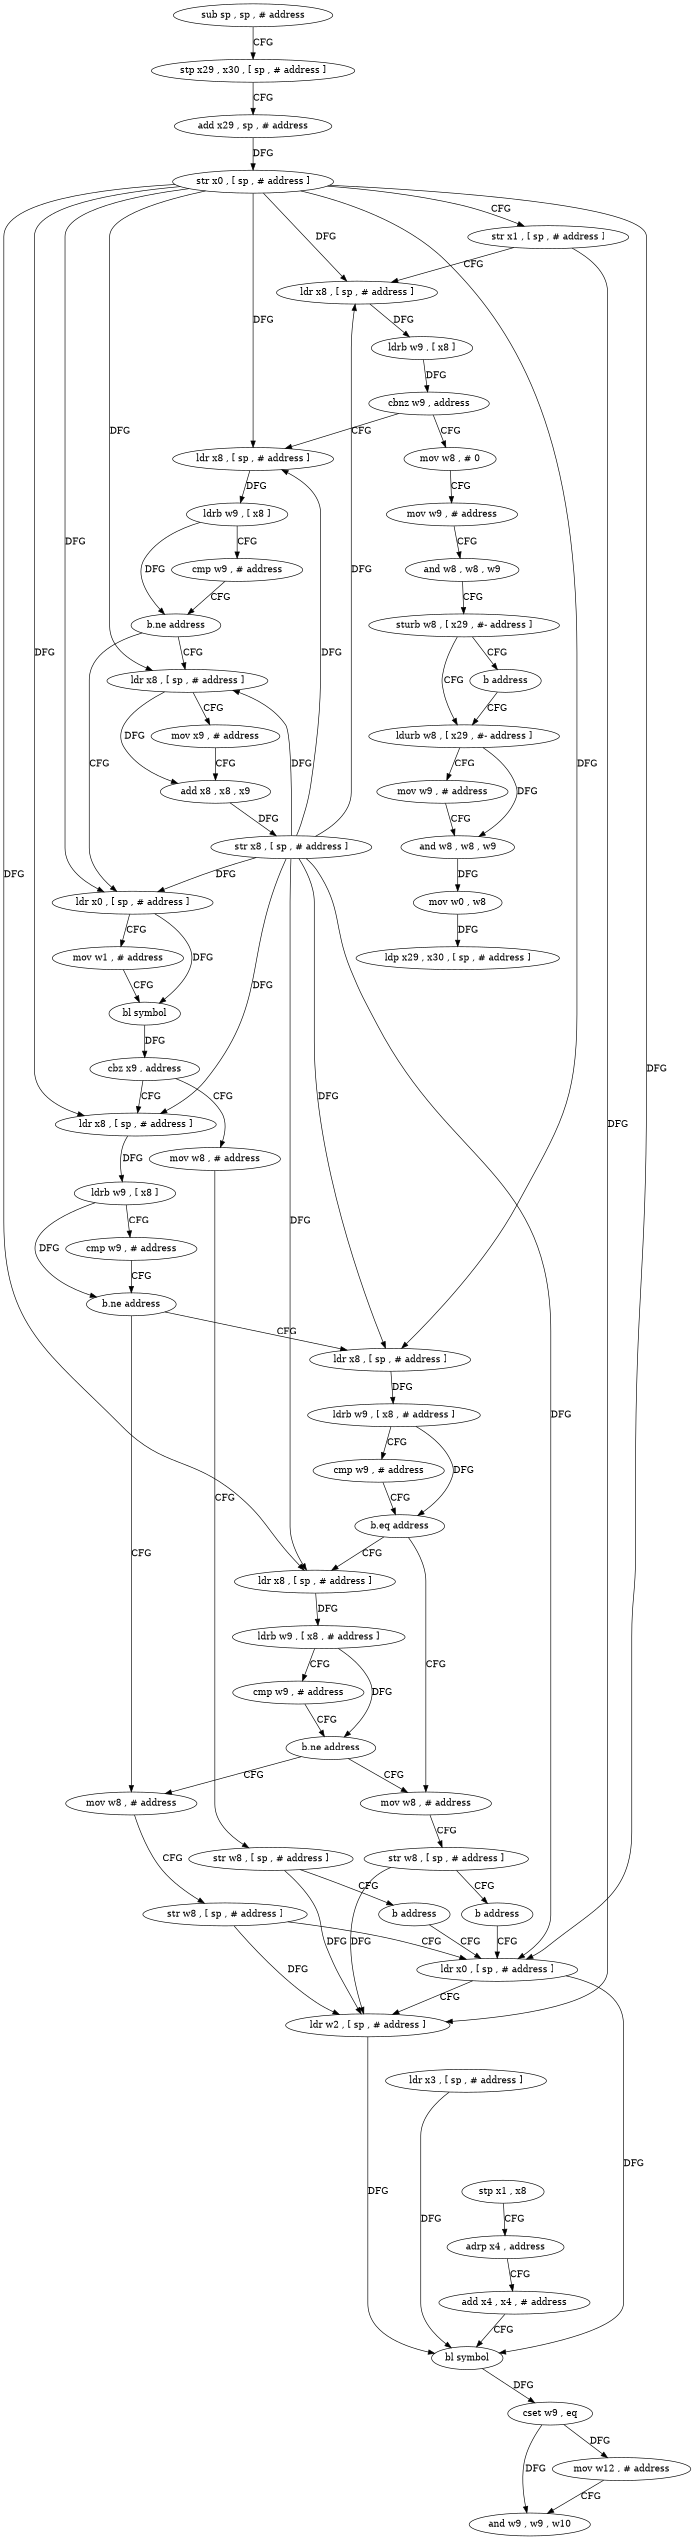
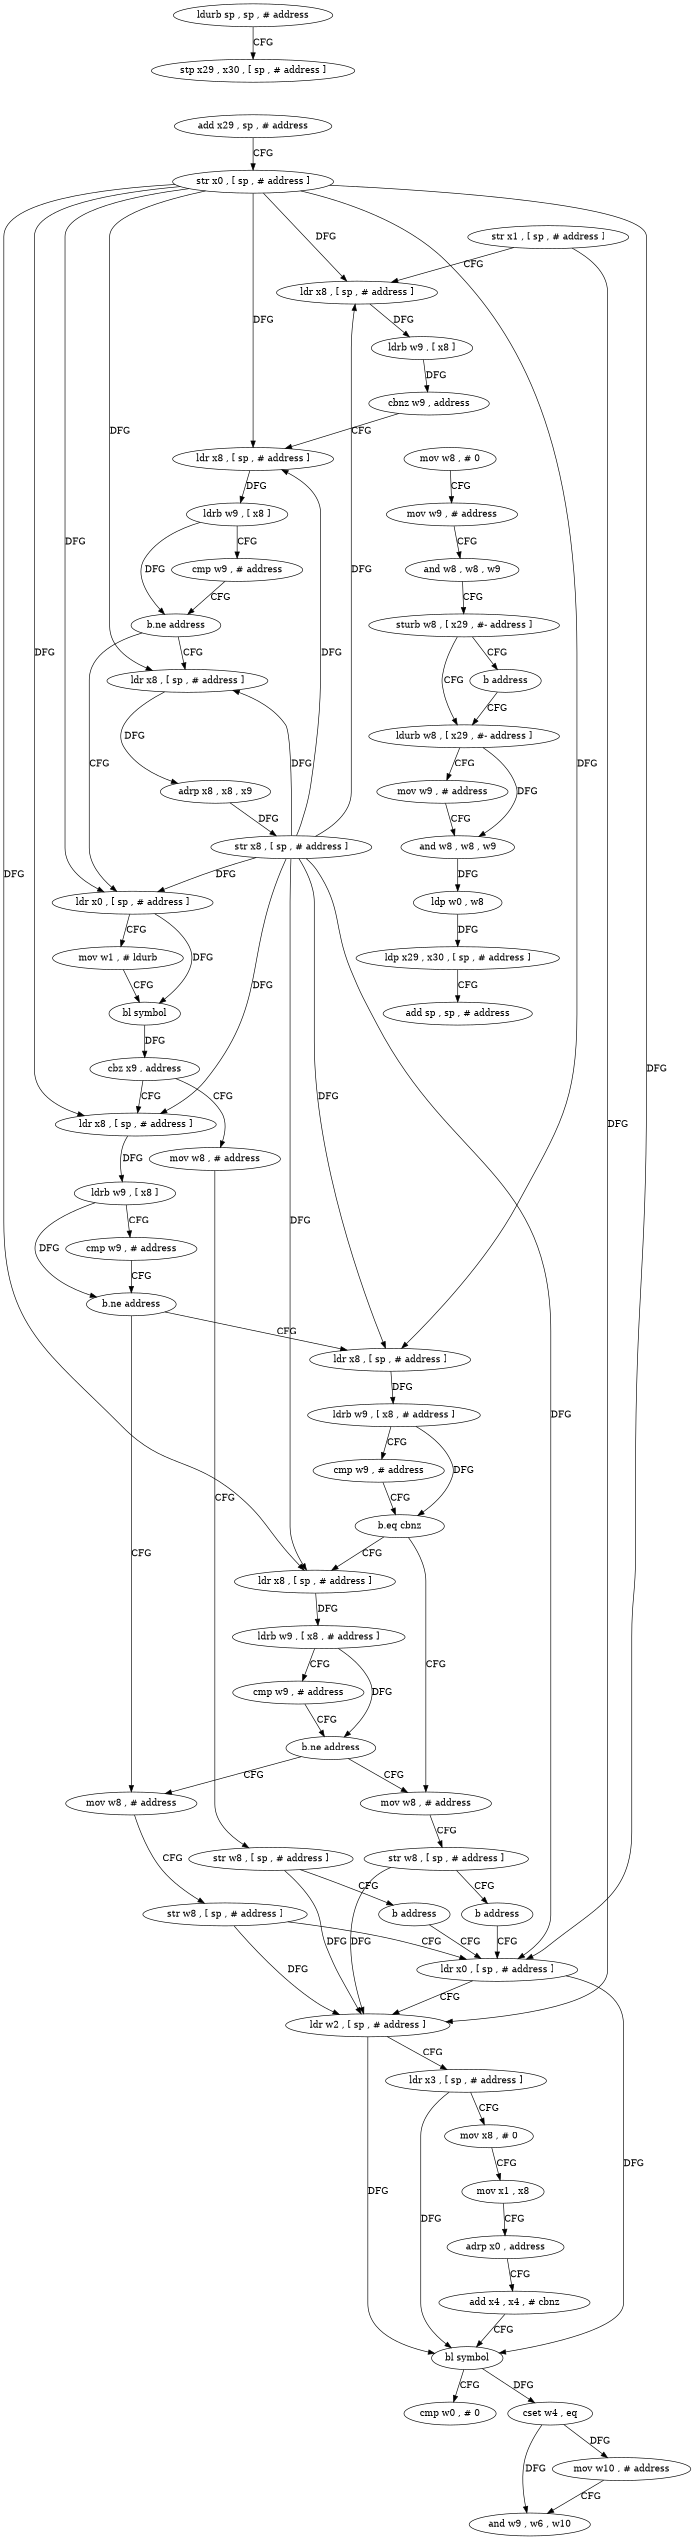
node "sub sp , sp , # address": label "sub sp , sp , # address" -> "ldurb sp , sp , # address"
edge "stp x29 , x30 , [ sp , # address ]" -> "add x29 , sp , # address": removed, label "CFG"
edge "add x29 , sp , # address" -> "str x0 , [ sp , # address ]": label "DFG" -> "CFG"
edge "str x0 , [ sp , # address ]" -> "str x1 , [ sp , # address ]": removed, label "CFG"
edge "cbnz w9 , address" -> "mov w8 , # 0": removed, label "CFG"
node "mov x9 , # address": removed
node "add x8 , x8 , x9": label "add x8 , x8 , x9" -> "adrp x8 , x8 , x9"
node "mov w0 , w8": label "mov w0 , w8" -> "ldp w0 , w8"
node "mov w1 , # address": label "mov w1 , # address" -> "mov w1 , # ldurb"
node "add sp , sp , # address": added
node "b.eq address": label "b.eq address" -> "b.eq cbnz"
edge "ldr w2 , [ sp , # address ]" -> "ldr x3 , [ sp , # address ]": added, label "CFG"
node "mov x8 , # 0": added
node "stp x1 , x8": label "stp x1 , x8" -> "mov x1 , x8"
node "adrp x4 , address": label "adrp x4 , address" -> "adrp x0 , address"
node "add x4 , x4 , # address": label "add x4 , x4 , # address" -> "add x4 , x4 , # cbnz"
node "cmp w0 , # 0": added
node "cset w9 , eq": label "cset w9 , eq" -> "cset w4 , eq"
node "mov w12 , # address": label "mov w12 , # address" -> "mov w10 , # address"
node "and w9 , w9 , w10": label "and w9 , w9 , w10" -> "and w9 , w6 , w10"
